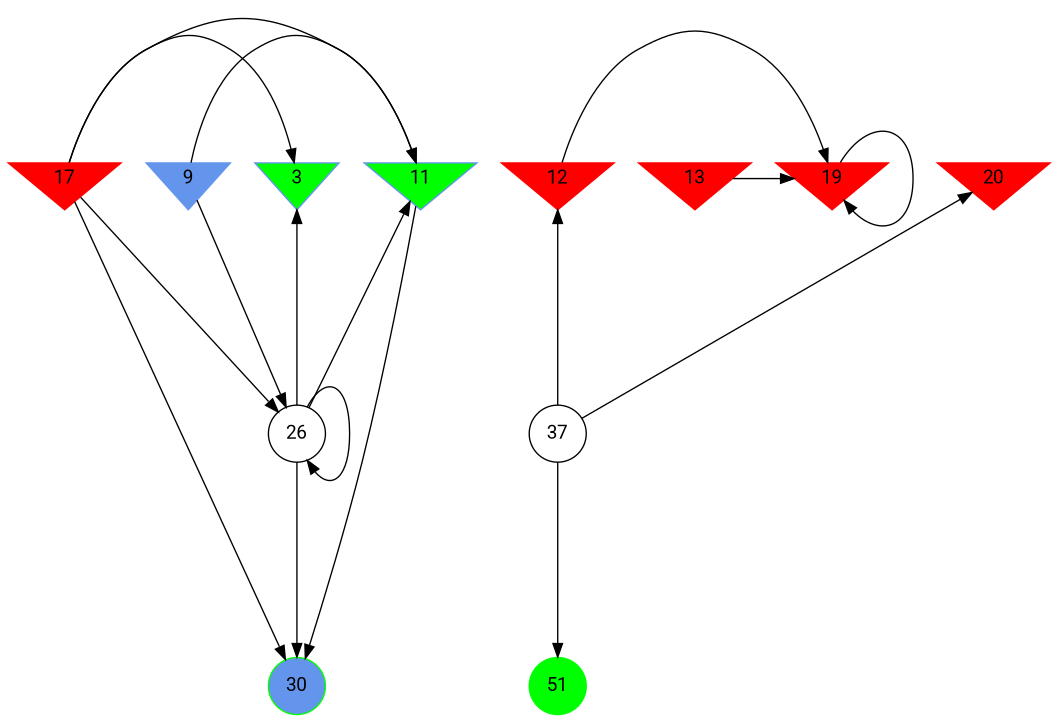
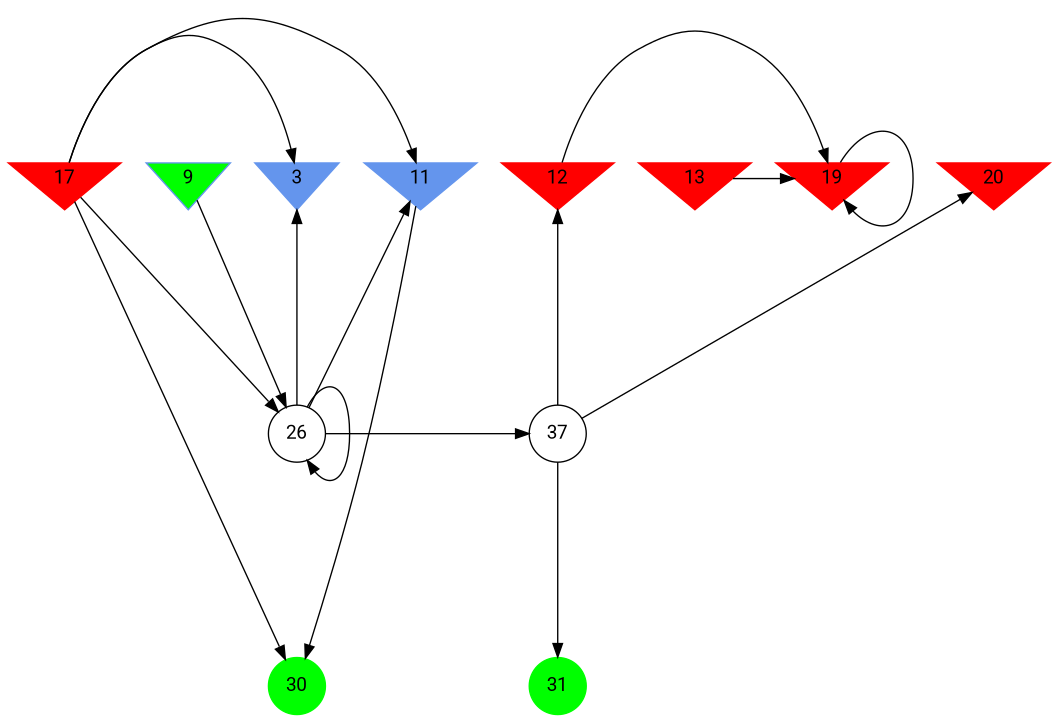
edge "9" -> "11": removed
node "9": fillcolor cornflowerblue -> green
node "3": fillcolor green -> cornflowerblue
node "11": fillcolor green -> cornflowerblue
edge "26" -> "30": now "26" -> "37"
node "30": fillcolor cornflowerblue -> green
node "51": label "51" -> "31"
